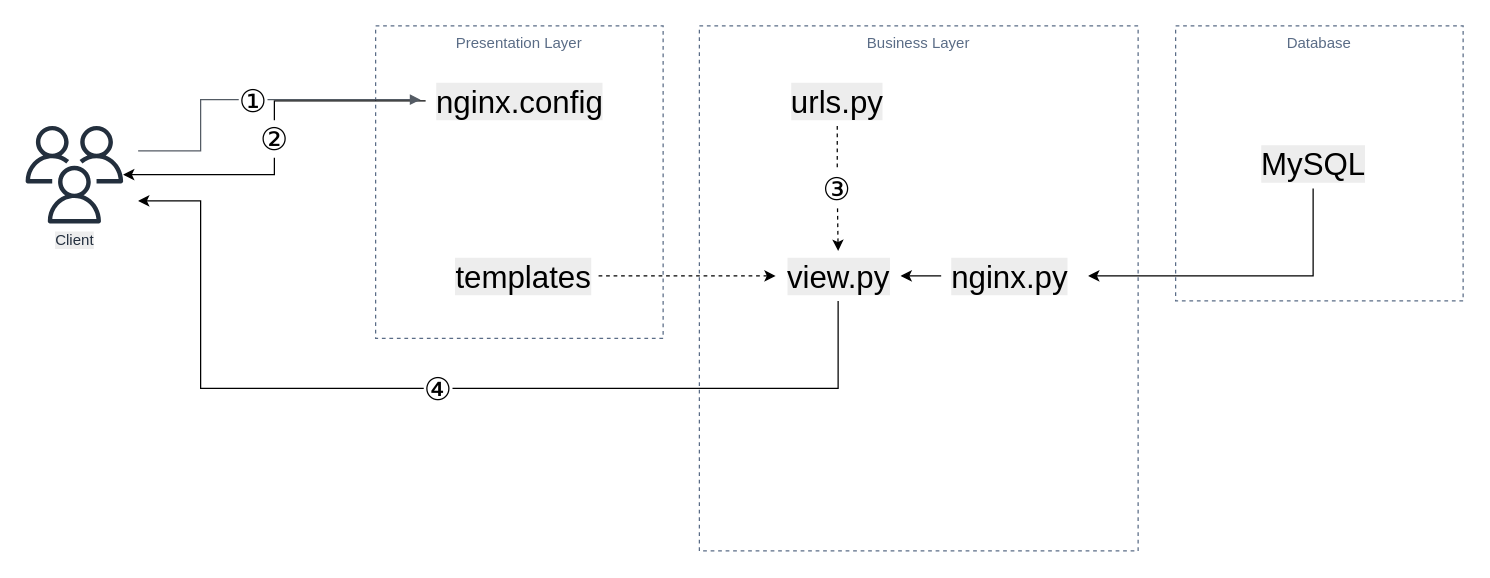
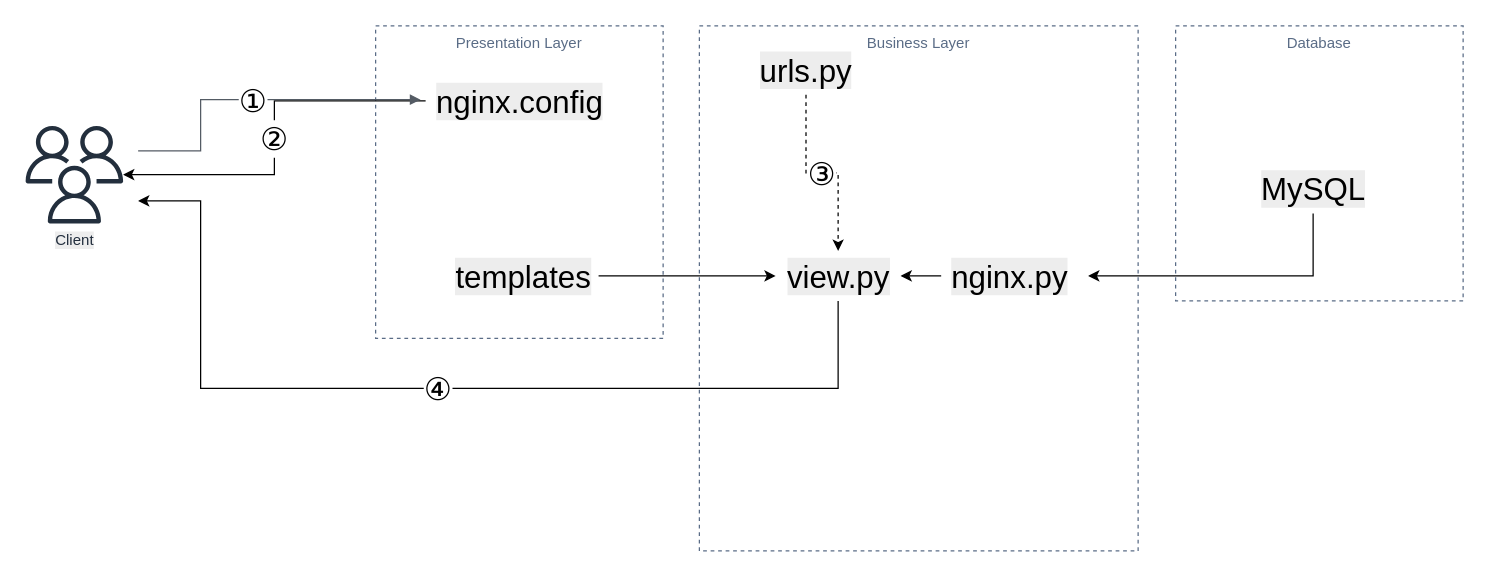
node "urls.py": moved (837, 101) -> (806, 69)
node "MySQL": moved (1313, 163) -> (1313, 188)
edge "templates" -> "view.py": style dashed -> solid
